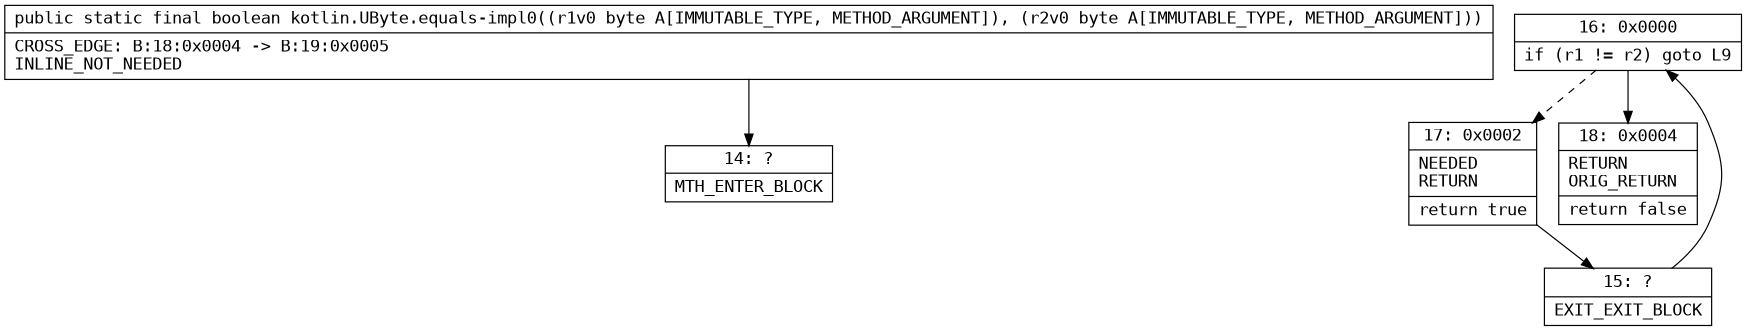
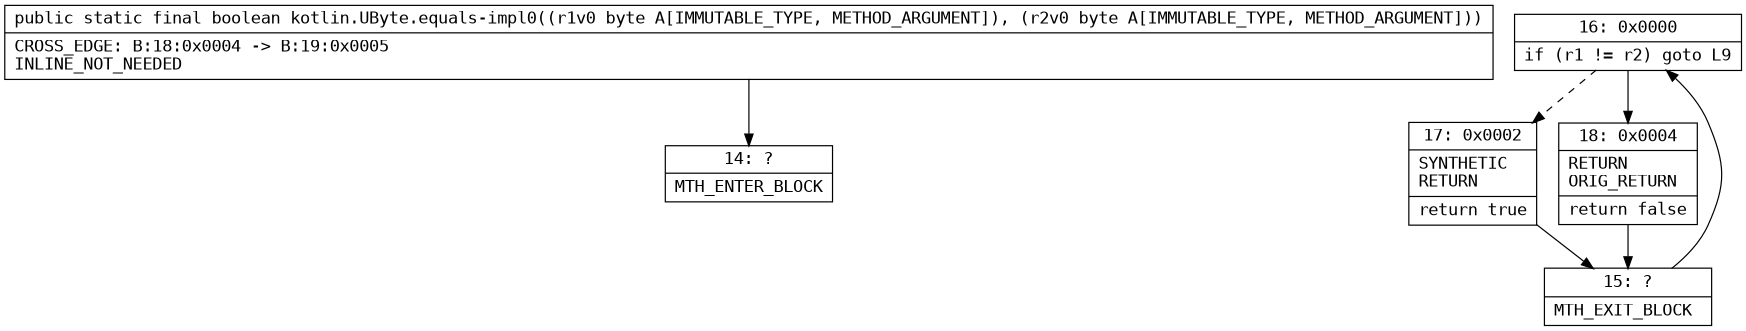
node "17: 0x0002": text "NEEDED" -> "SYNTHETIC"
edge "18: 0x0004" -> "15: ?": added
node "15: ?": text "EXIT_EXIT_BLOCK" -> "MTH_EXIT_BLOCK"
